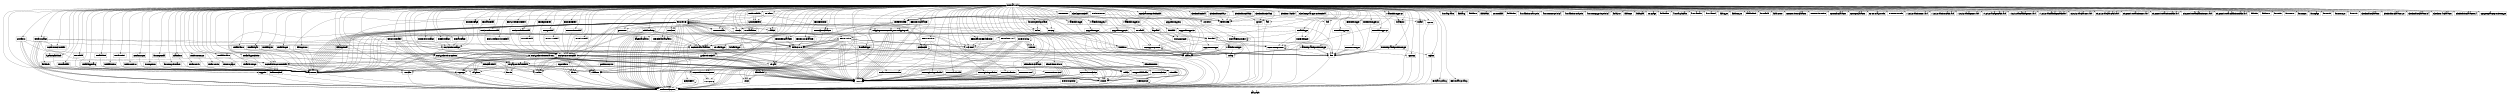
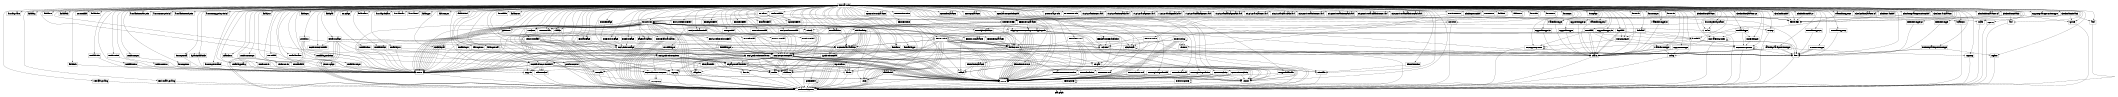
node "set_field_back": added
